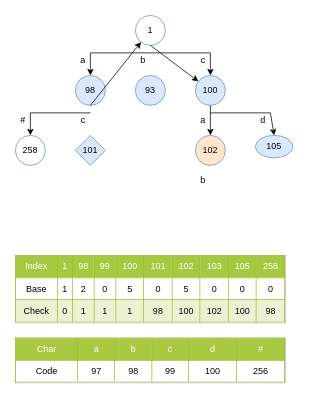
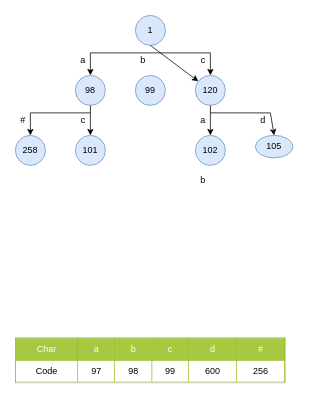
node "1": fillcolor #ffffff -> #dae8fc
edge "98" -> "1": now "98" -> "101"
node "93": label "93" -> "99"
node "100": label "100" -> "120"
node "258": fillcolor #ffffff -> #dae8fc
node "101": shape diamond -> ellipse
node "102": fillcolor #ffe6cc -> #dae8fc
node "Index 1 98 99 100 101 102 103 105 258 Base 1 2 0 5 0 5 0 0 0 Check 0 1 1 1 98 100 102 100 98": removed
node "Char a b c d # Code 97 98 99 100 256": label "Char a b c d # Code 97 98 99 100 256" -> "Char a b c d # Code 97 98 99 600 256"
